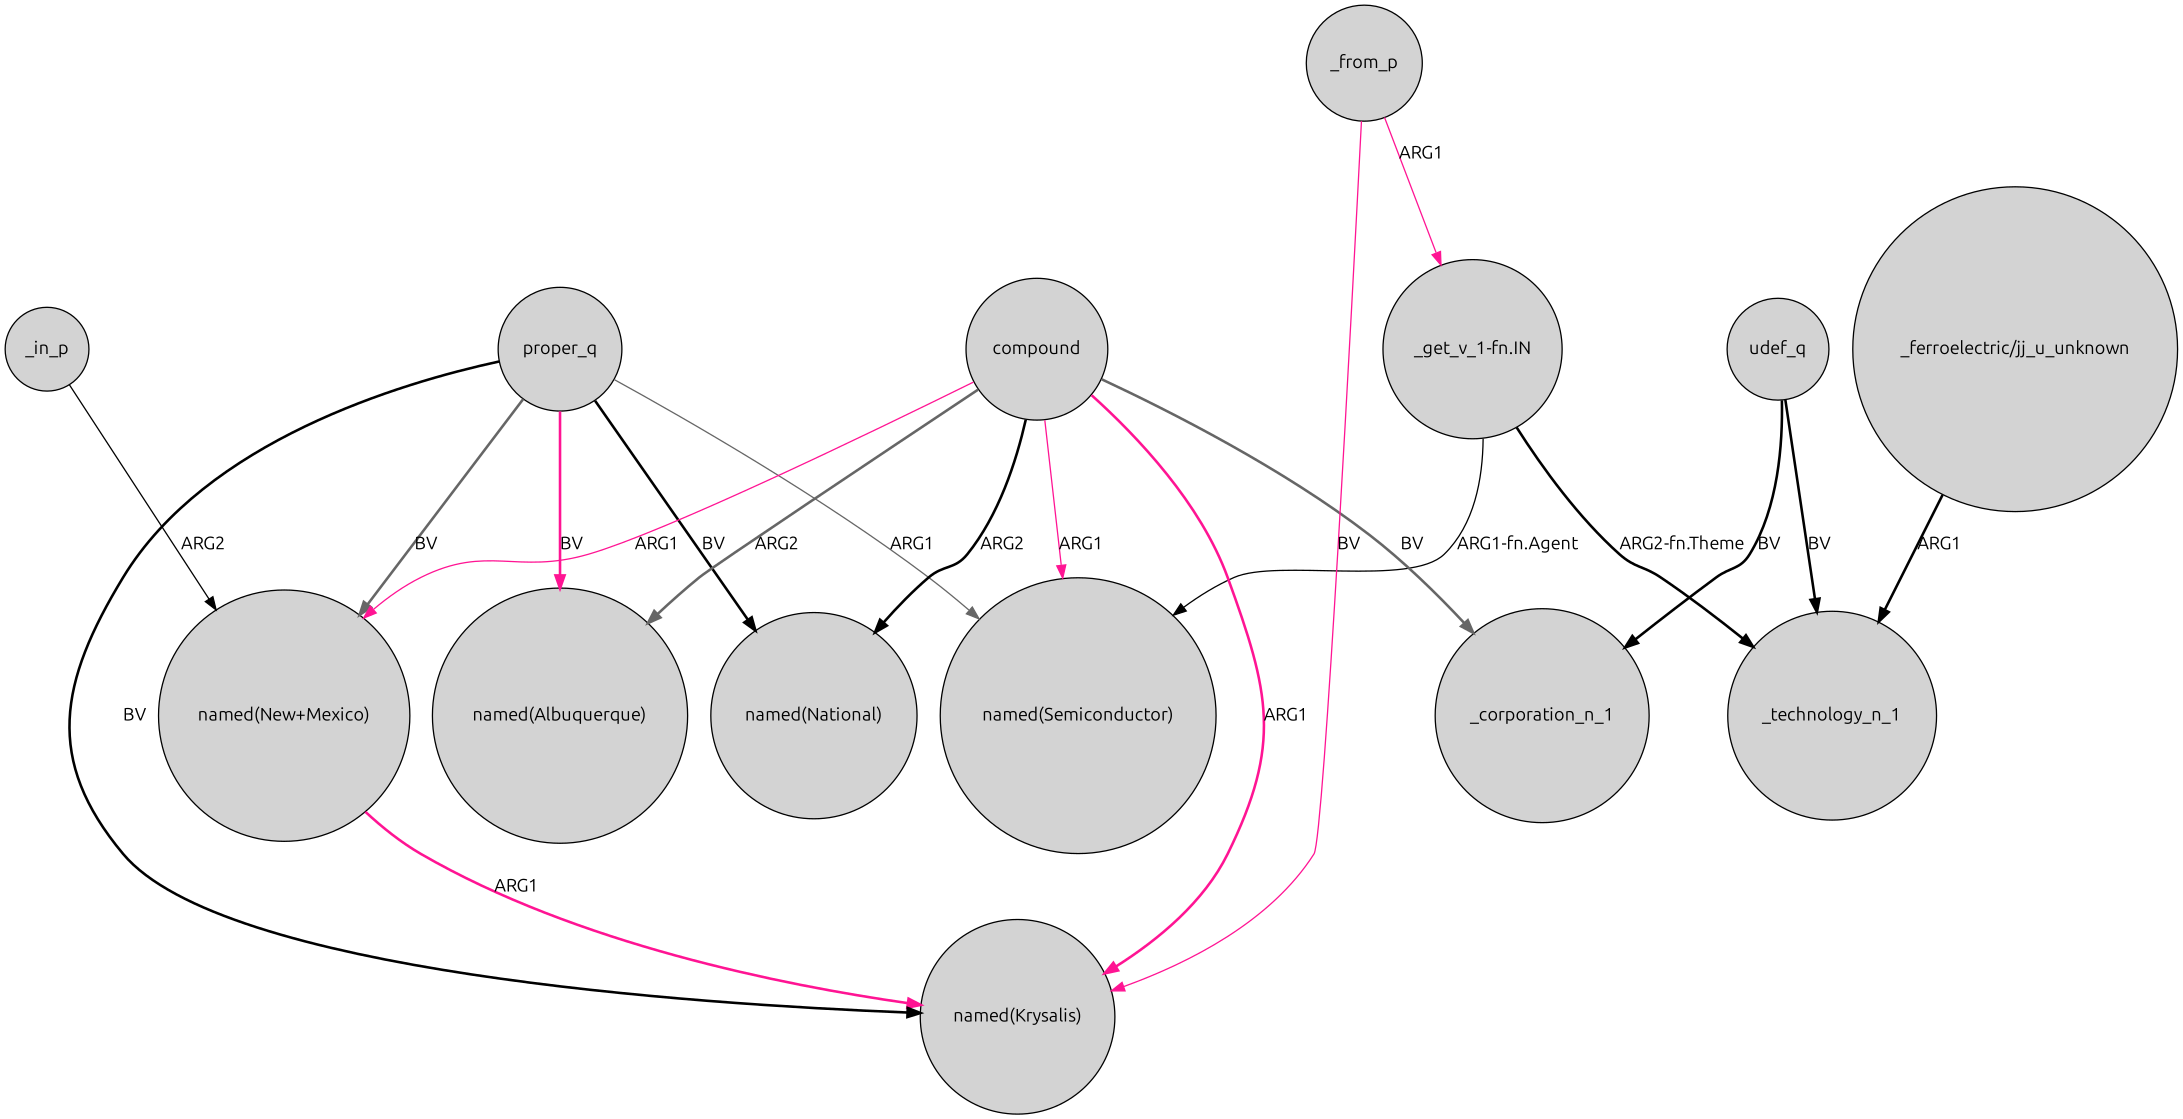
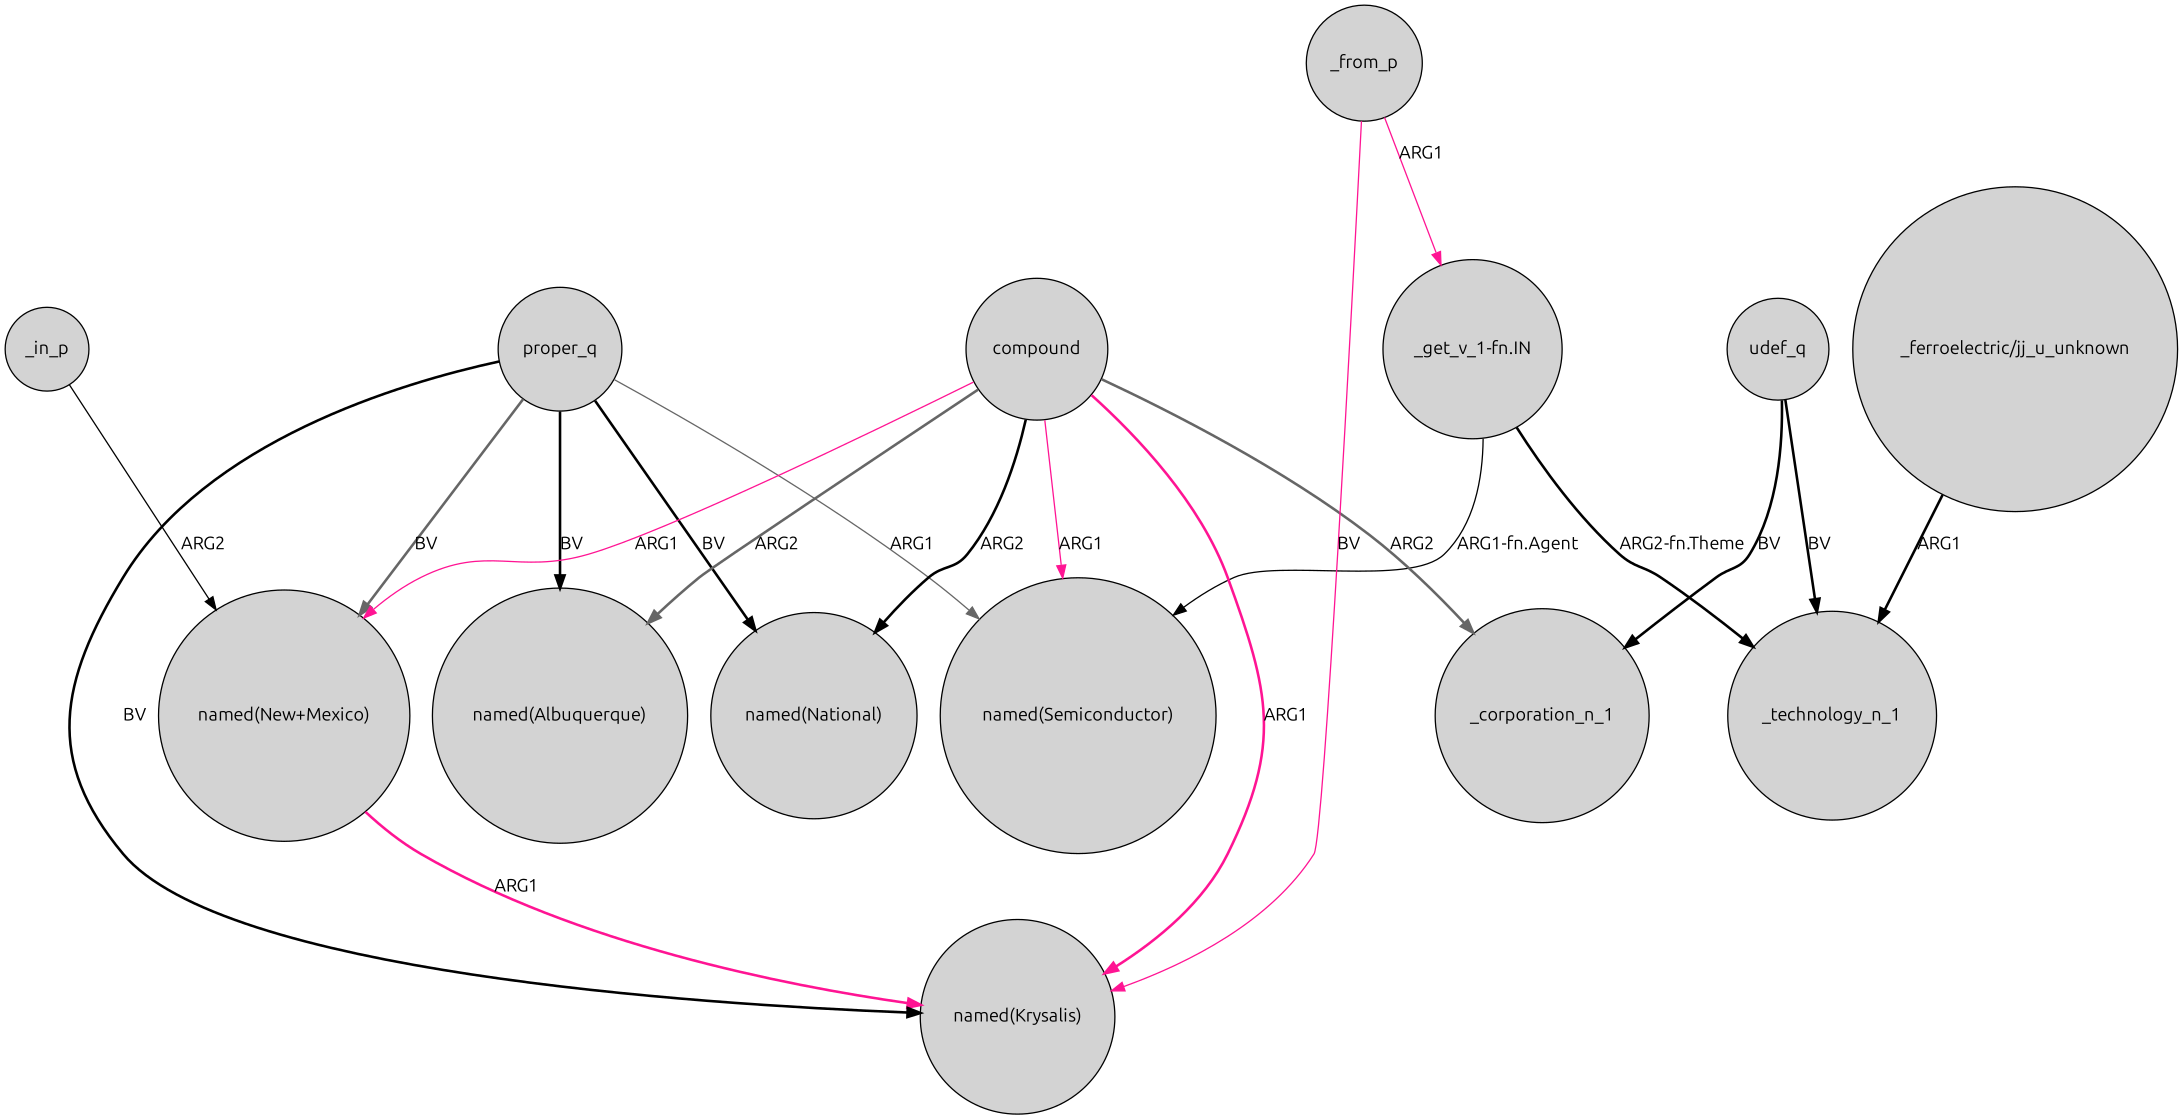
edge "proper_q" -> "named(Albuquerque)": color deeppink -> black
edge "compound" -> "_corporation_n_1": label "BV" -> "ARG2"
